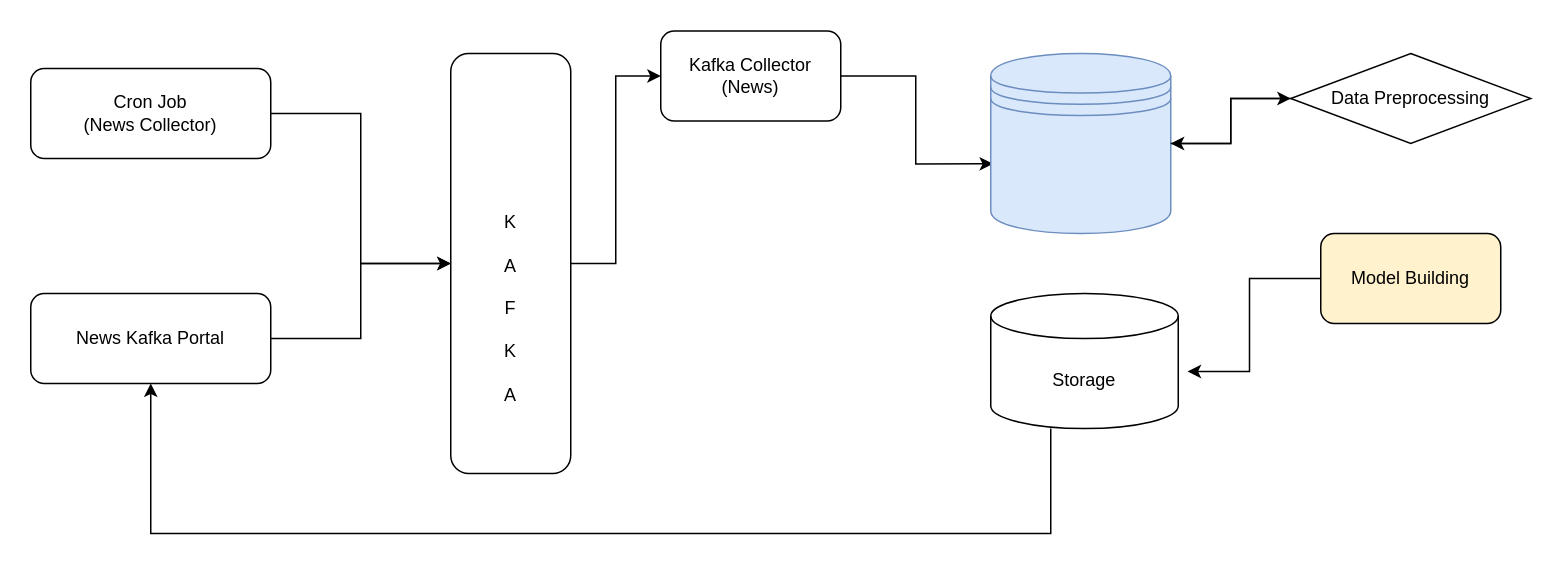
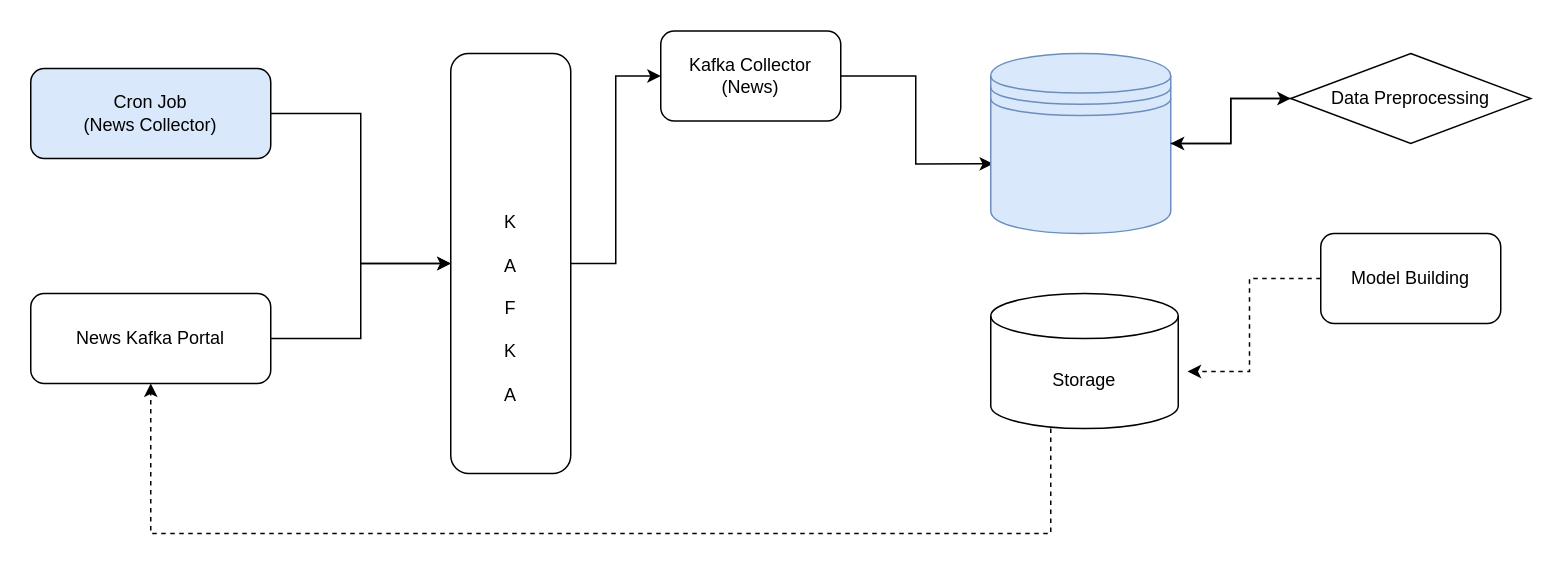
node "Cron Job (News Collector)": fillcolor #ffffff -> #dae8fc
node "Model Building": fillcolor #fff2cc -> #ffffff
edge "Model Building" -> "Storage": style solid -> dashed
edge "Storage" -> "News Kafka Portal": style solid -> dashed
